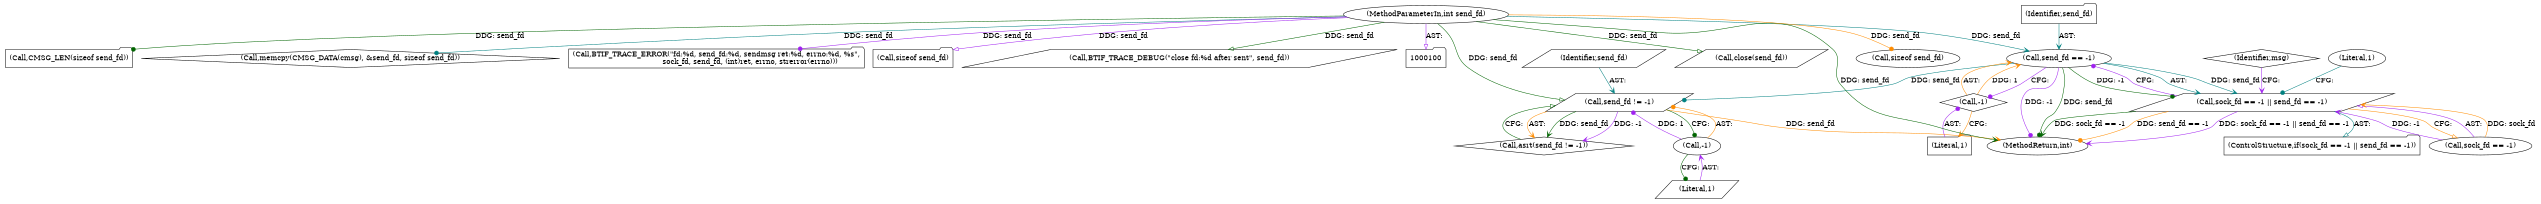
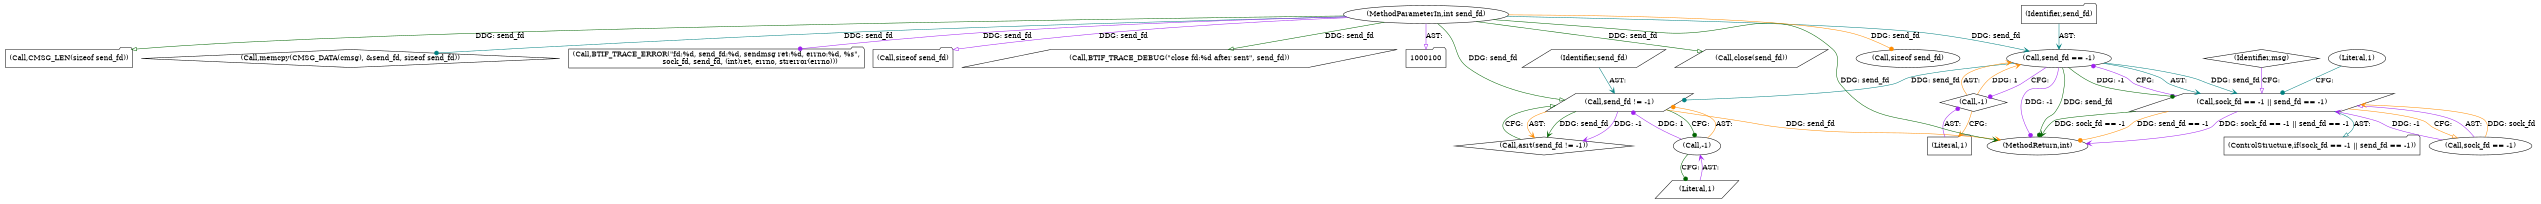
edge "(MethodParameterIn,int send_fd)" -> "(Call,CMSG_LEN(sizeof send_fd))": arrowhead dot -> onormal
edge "(Identifier,msg)" -> "(Call,sock_fd == -1 || send_fd == -1)": arrowhead vee -> onormal
